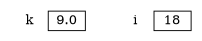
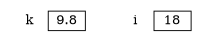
node "k": text "9.0" -> "9.8"
